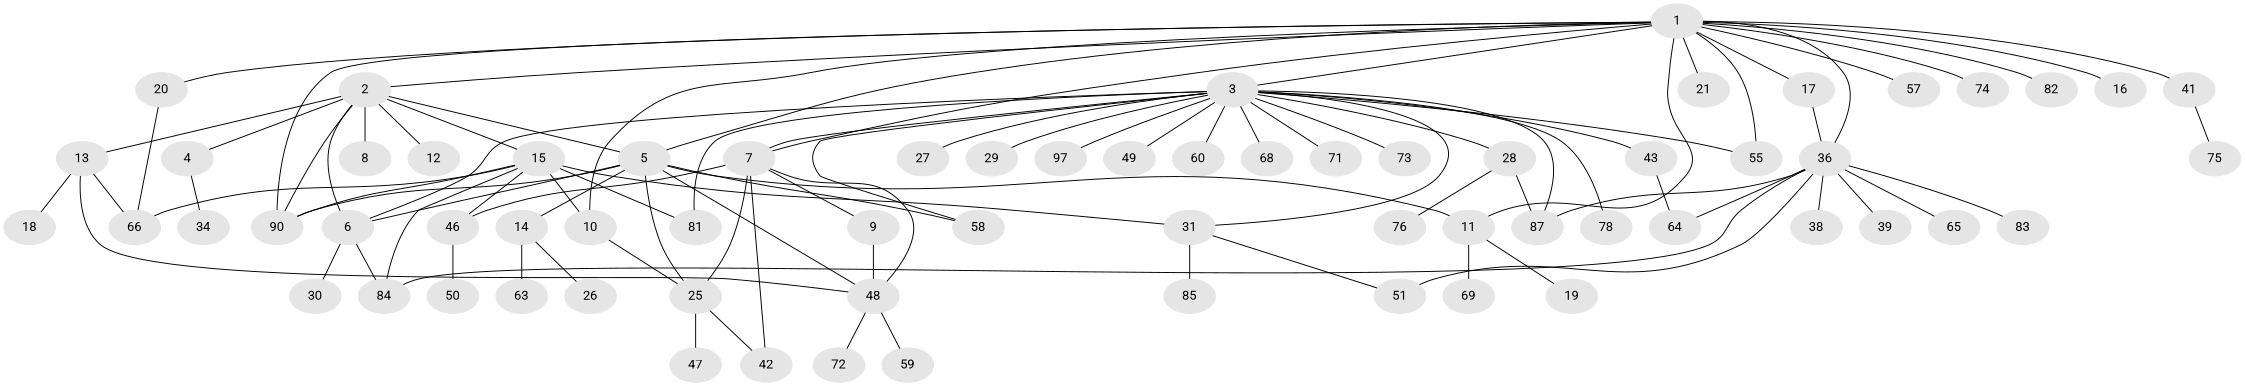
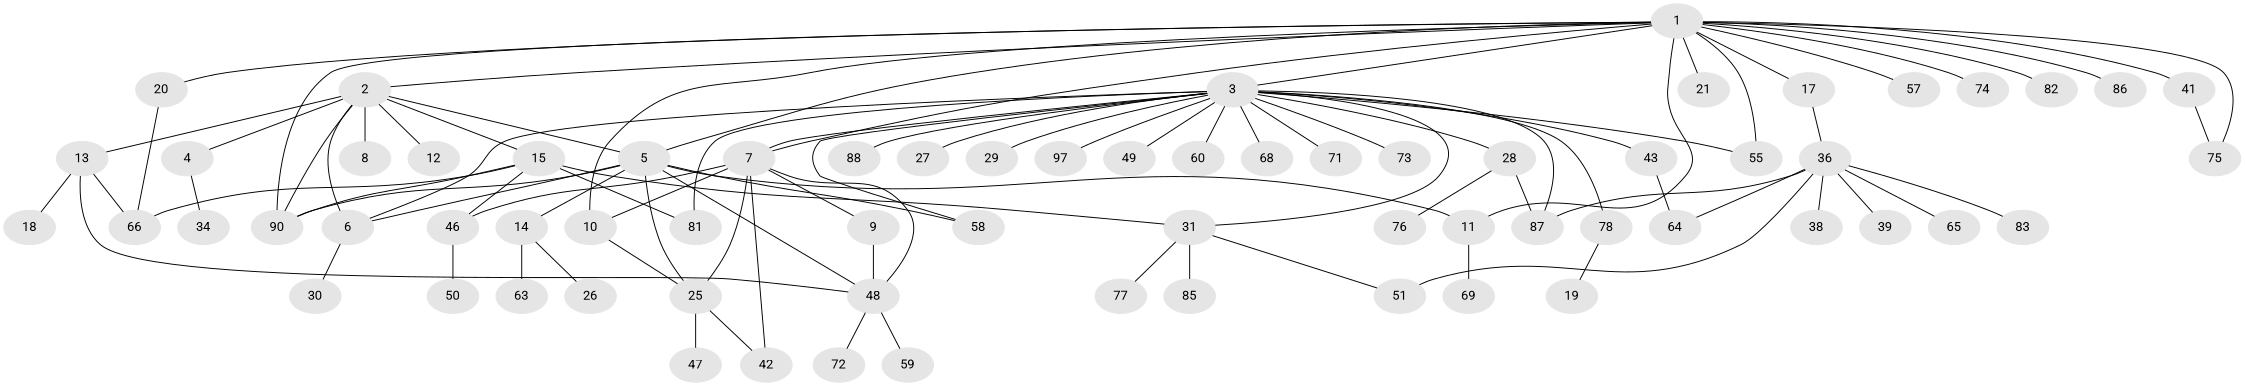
edge "1" -- "36": now "1" -- "75"
node "16": label "16" -> "86"
node "88": added
edge "15" -- "10": now "7" -- "10"
edge "11" -- "19": now "78" -- "19"
node "84": removed
node "77": added
